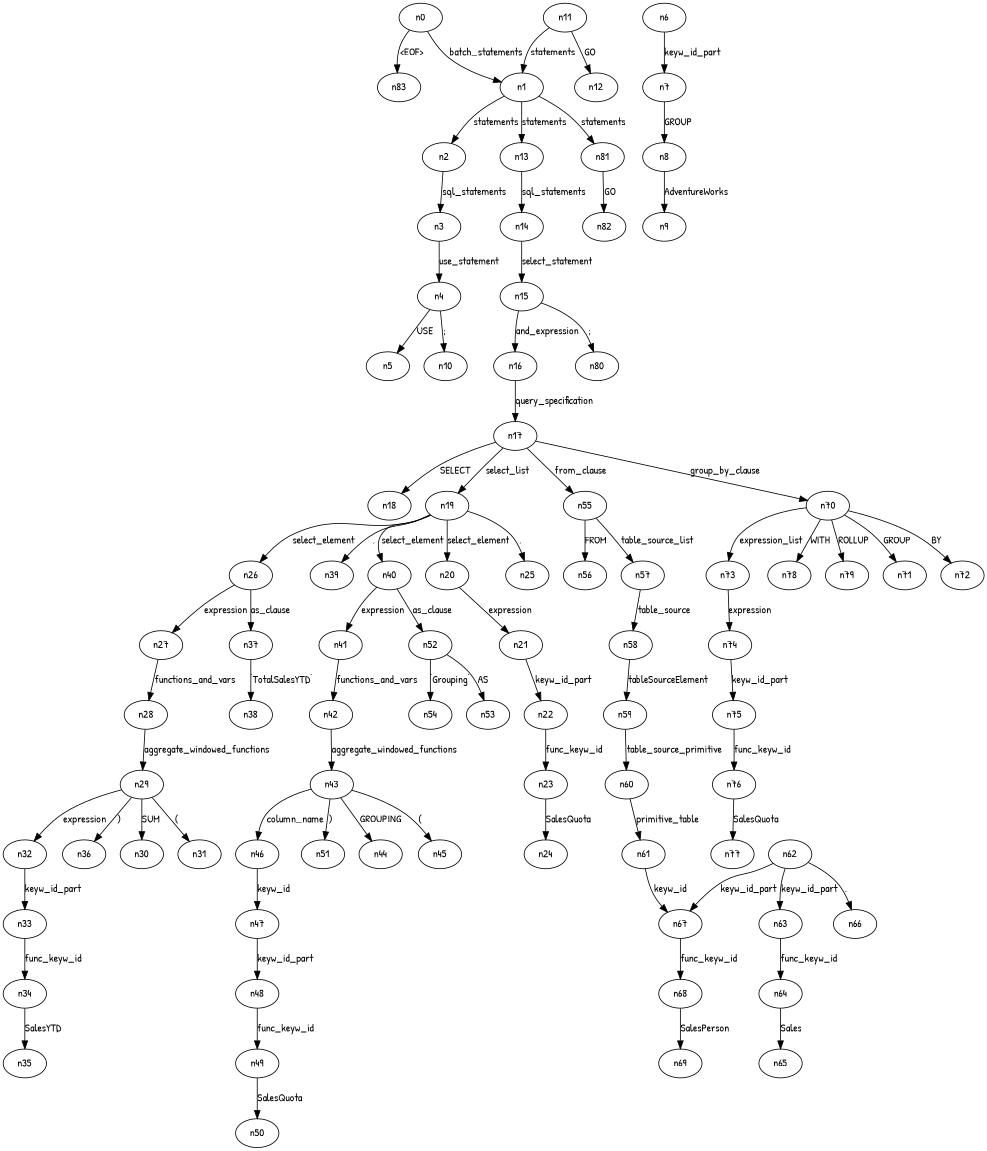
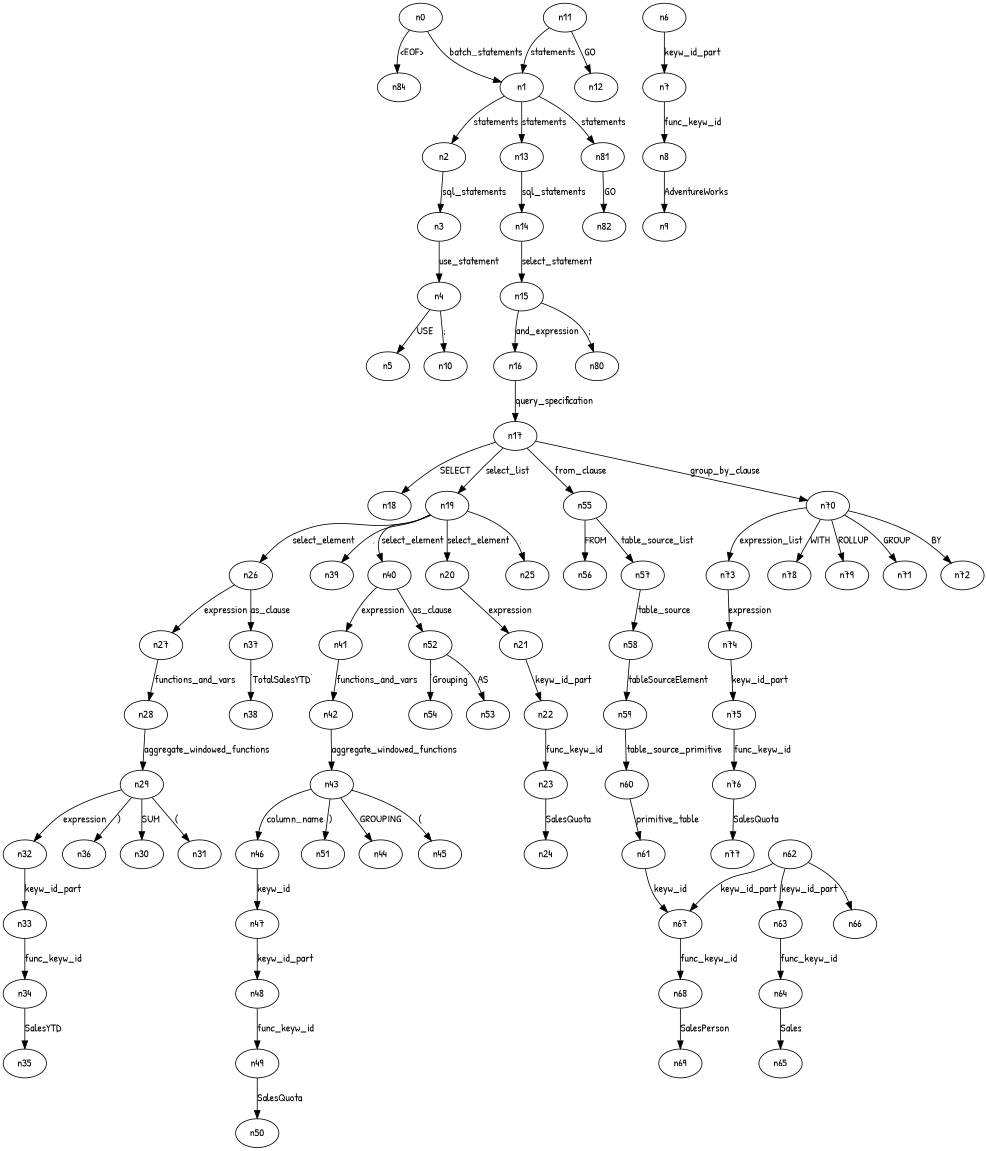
node "n83": label "n83" -> "n84"
edge "n7" -> "n8": label "GROUP" -> "func_keyw_id"
